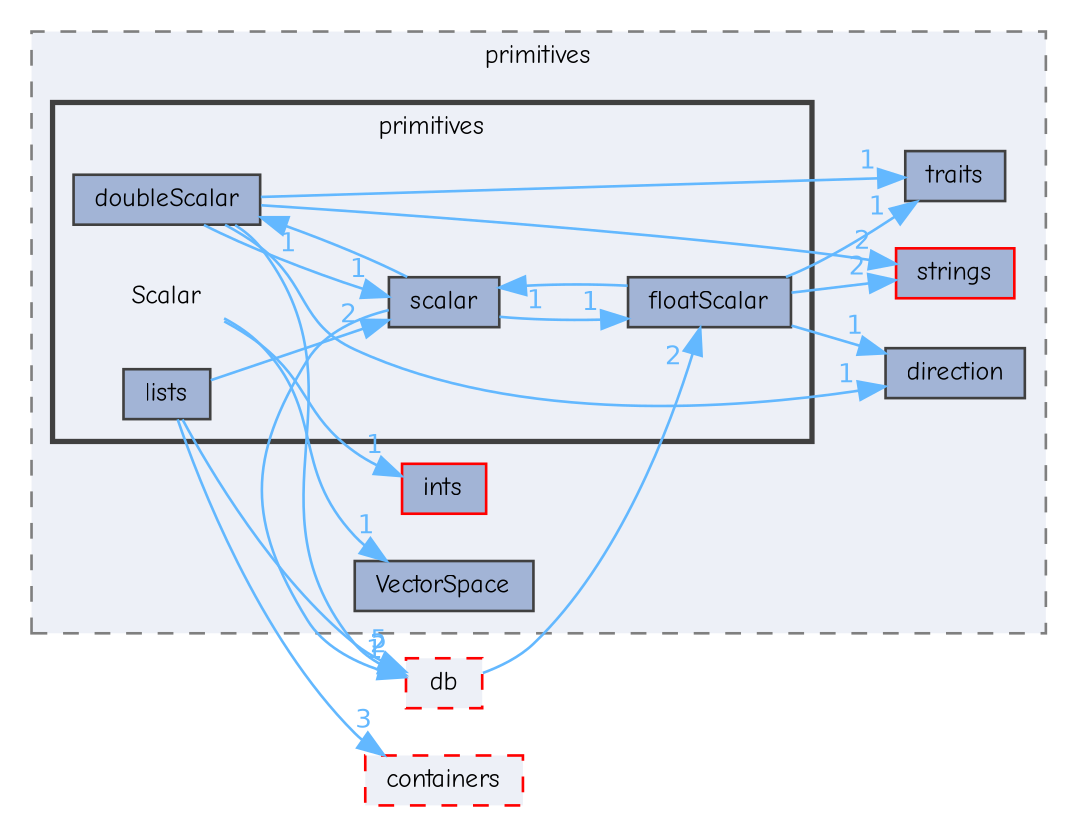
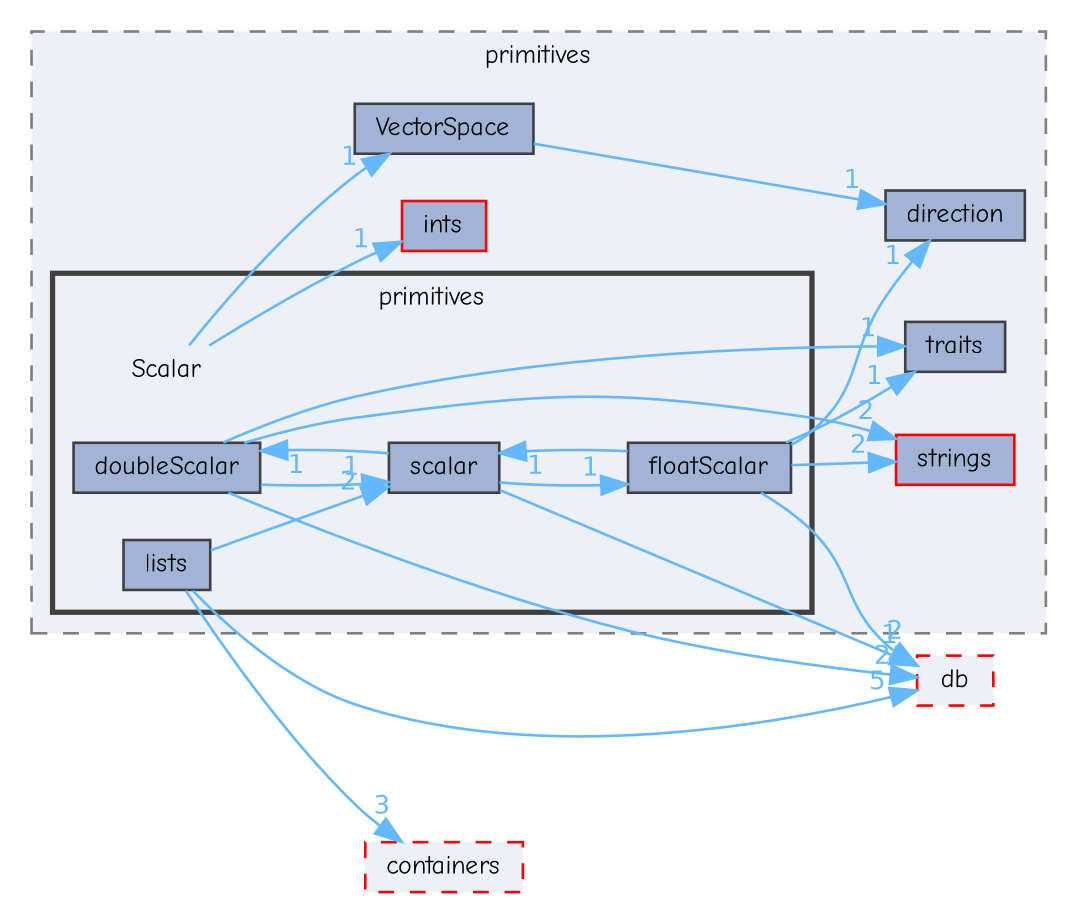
edge "doubleScalar" -> "direction": now "VectorSpace" -> "direction"
edge "db" -> "floatScalar": reversed
